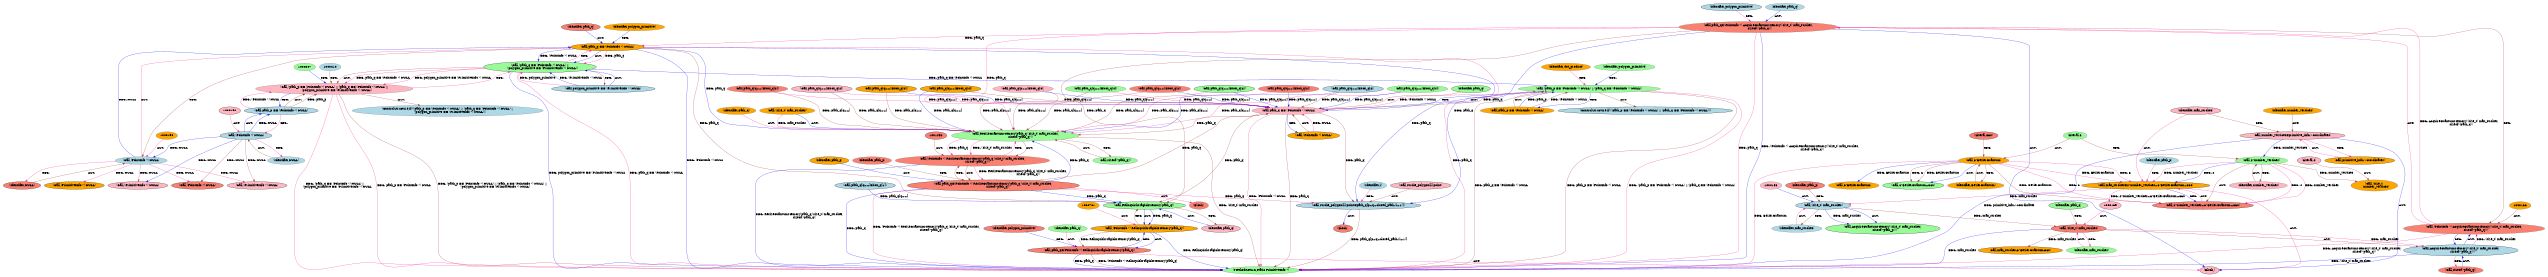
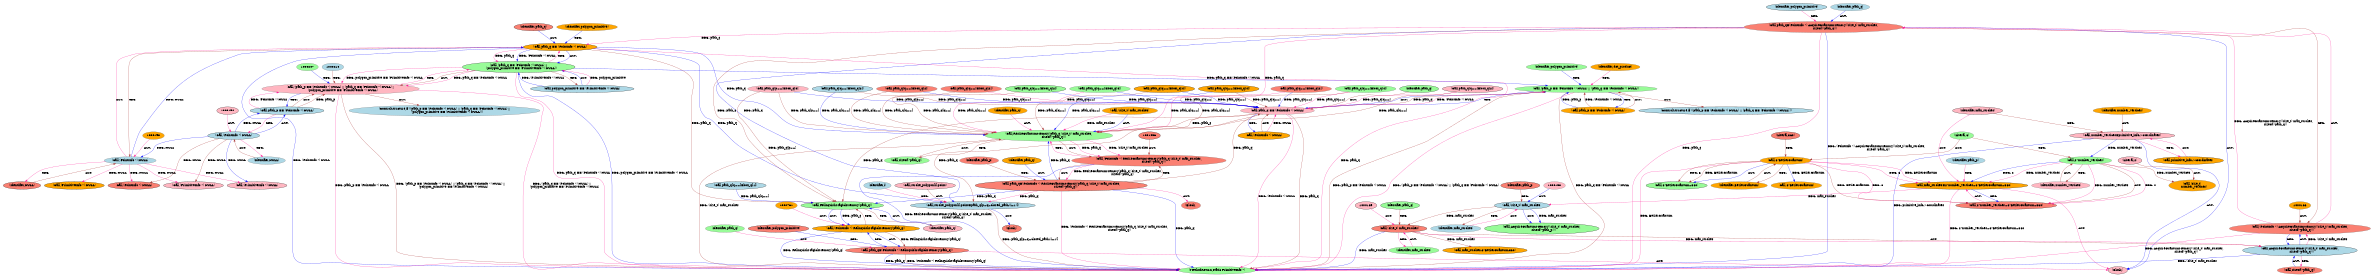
edge "(Call,path_q[p++]=box_q[0])" -> "(Call,RelinquishMagickMemory(path_q))": added, label "DDG: path_q[p++]"
edge "(Call,max_strokes=2*number_vertices+6*BezierQuantum+360)" -> "1000169": now "(Call,max_strokes=2*number_vertices+6*BezierQuantum+360)" -> "(MethodReturn,static PrimitiveInfo *)"
